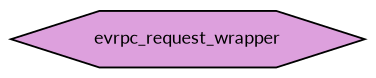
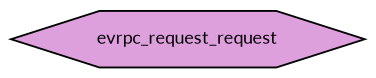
node "evrpc_request_wrapper": label "evrpc_request_wrapper" -> "evrpc_request_request"
